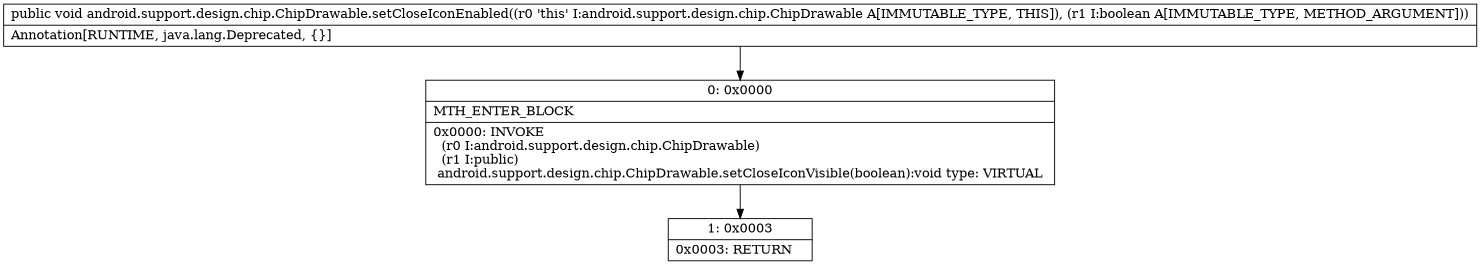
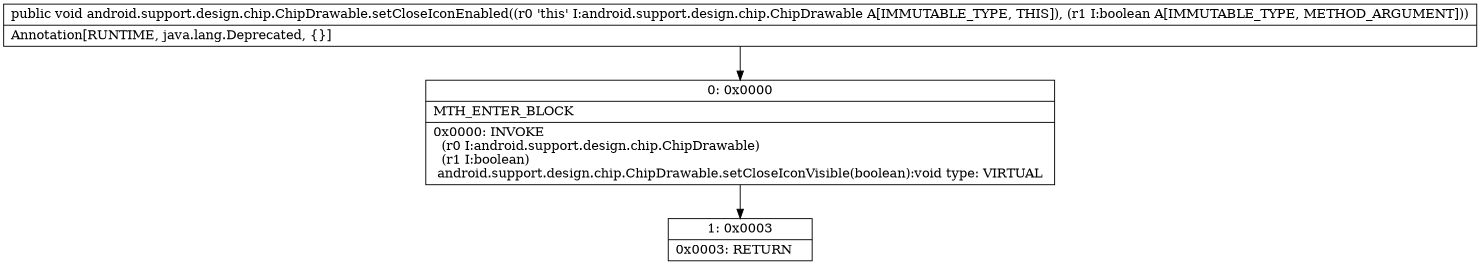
node "0: 0x0000": text "(r1 I:public)" -> "(r1 I:boolean)"
